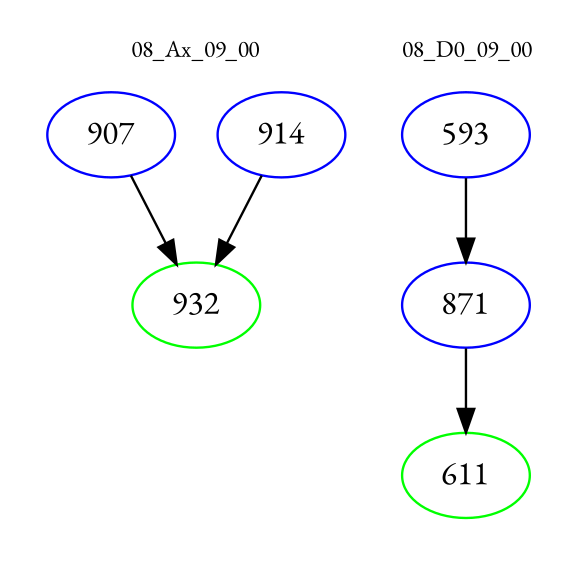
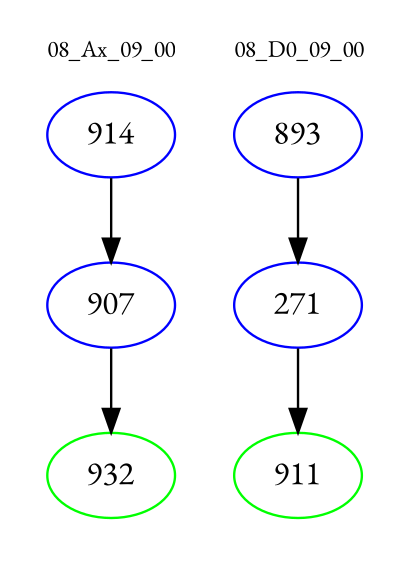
node "593": label "593" -> "893"
edge "914" -> "932": now "914" -> "907"
node "871": label "871" -> "271"
node "611": label "611" -> "911"
